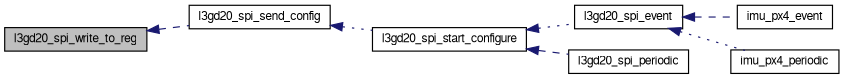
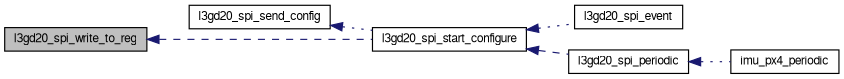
node "imu_px4_event": removed
edge "l3gd20_spi_send_config" -> "l3gd20_spi_write_to_reg": now "l3gd20_spi_start_configure" -> "l3gd20_spi_write_to_reg"
edge "imu_px4_periodic" -> "l3gd20_spi_event": now "imu_px4_periodic" -> "l3gd20_spi_periodic"
